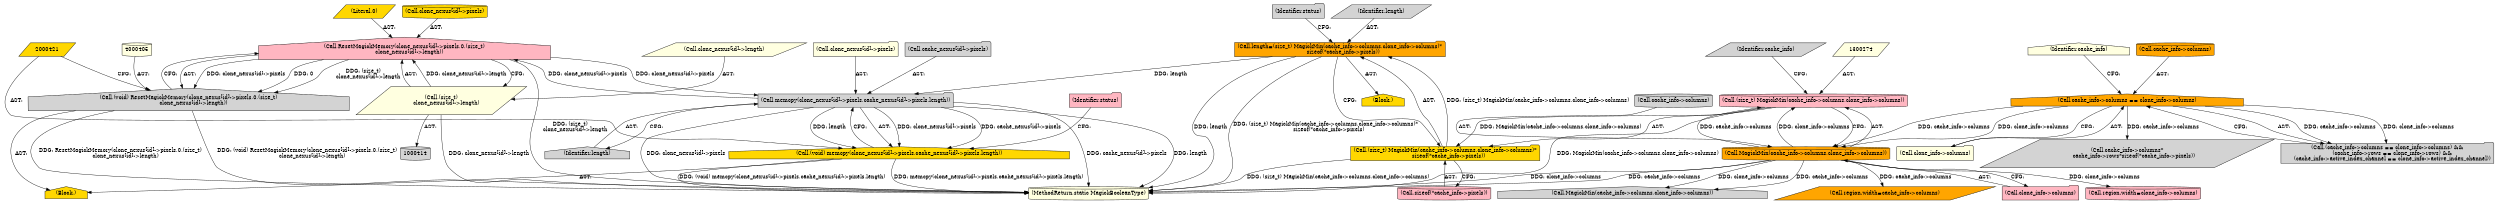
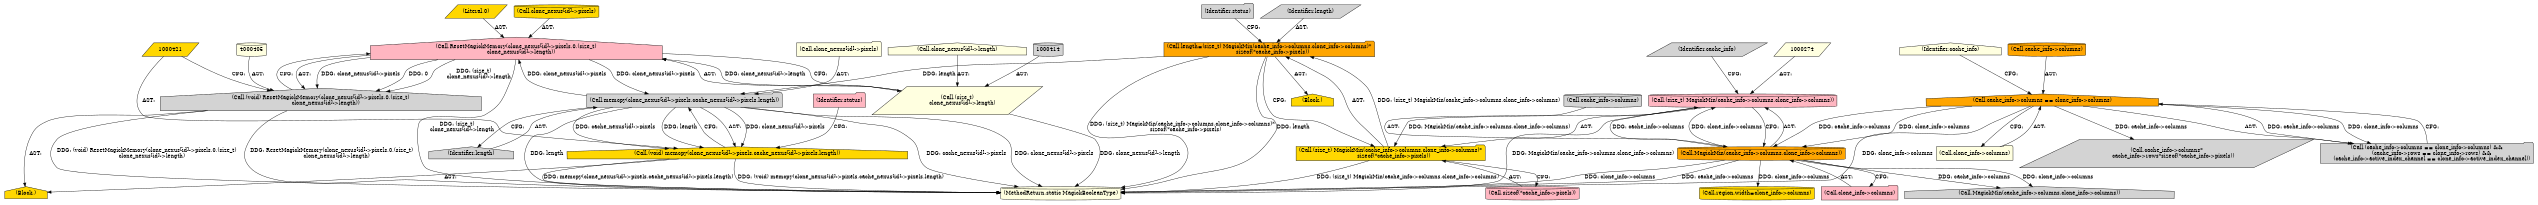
node "2000421": label "2000421" -> "1000421"
node "(Call,clone_nexus[id]->length)": shape parallelogram -> house
node "(Call,cache_nexus[id]->pixels)": removed
node "1300274": label "1300274" -> "1000274"
edge "(Call,(size_t) clone_nexus[id]->length)" -> "1000414": reversed
edge "(Call,cache_info->columns == clone_info->columns)" -> "(MethodReturn,static MagickBooleanType)": added, label "DDG: clone_info->columns"
node "(Call,region.width=cache_info->columns)": removed
node "(Call,region.width=clone_info->columns)": fillcolor lightpink -> gold
